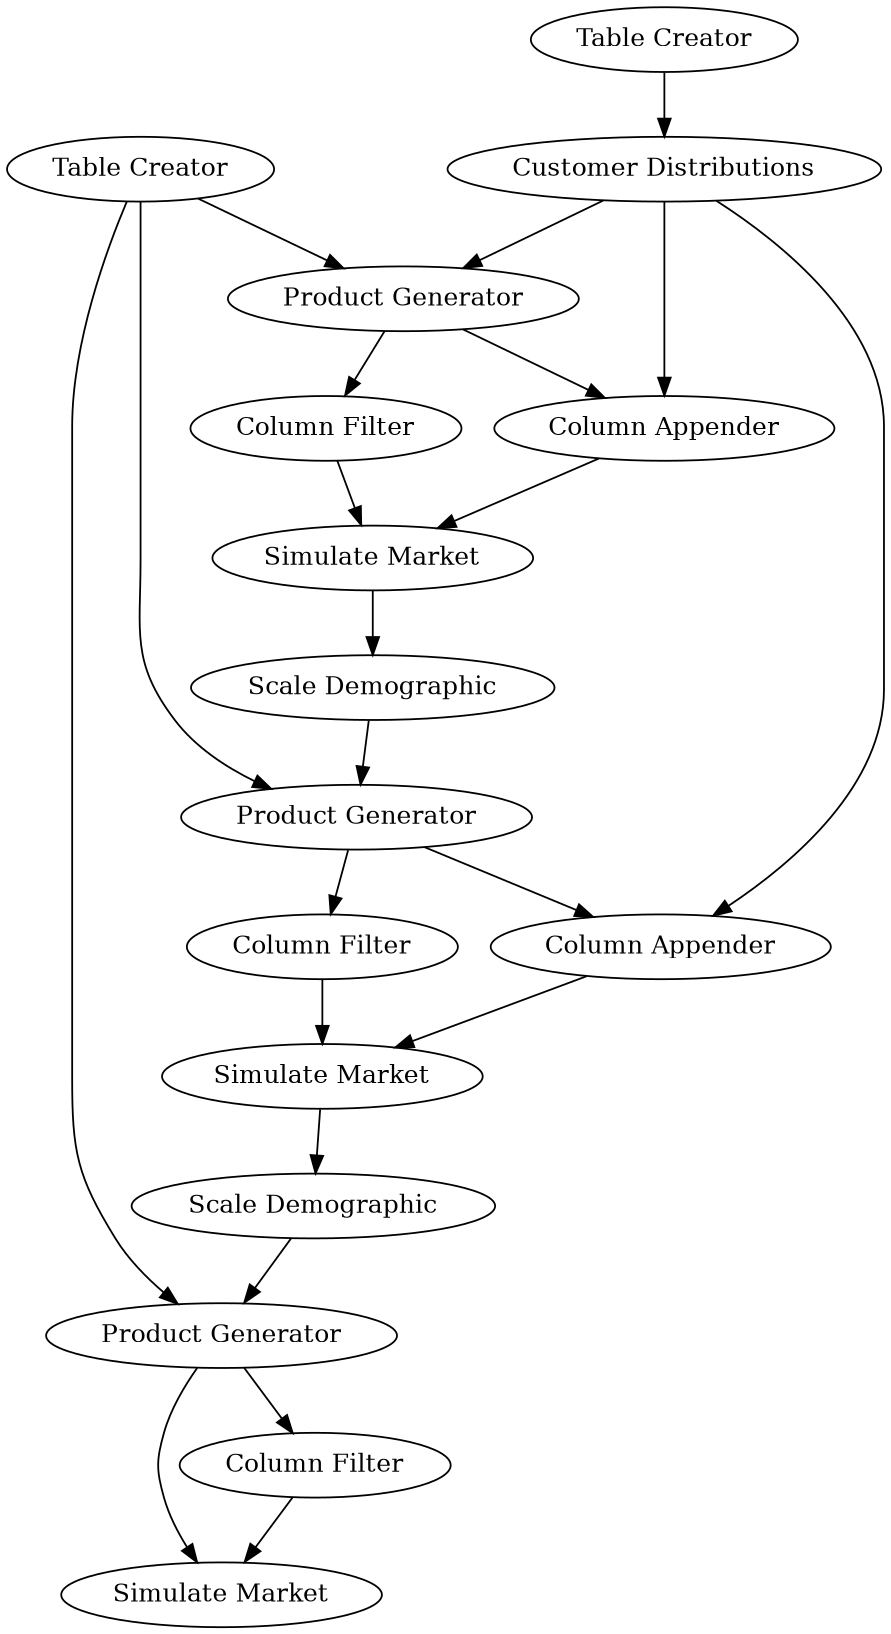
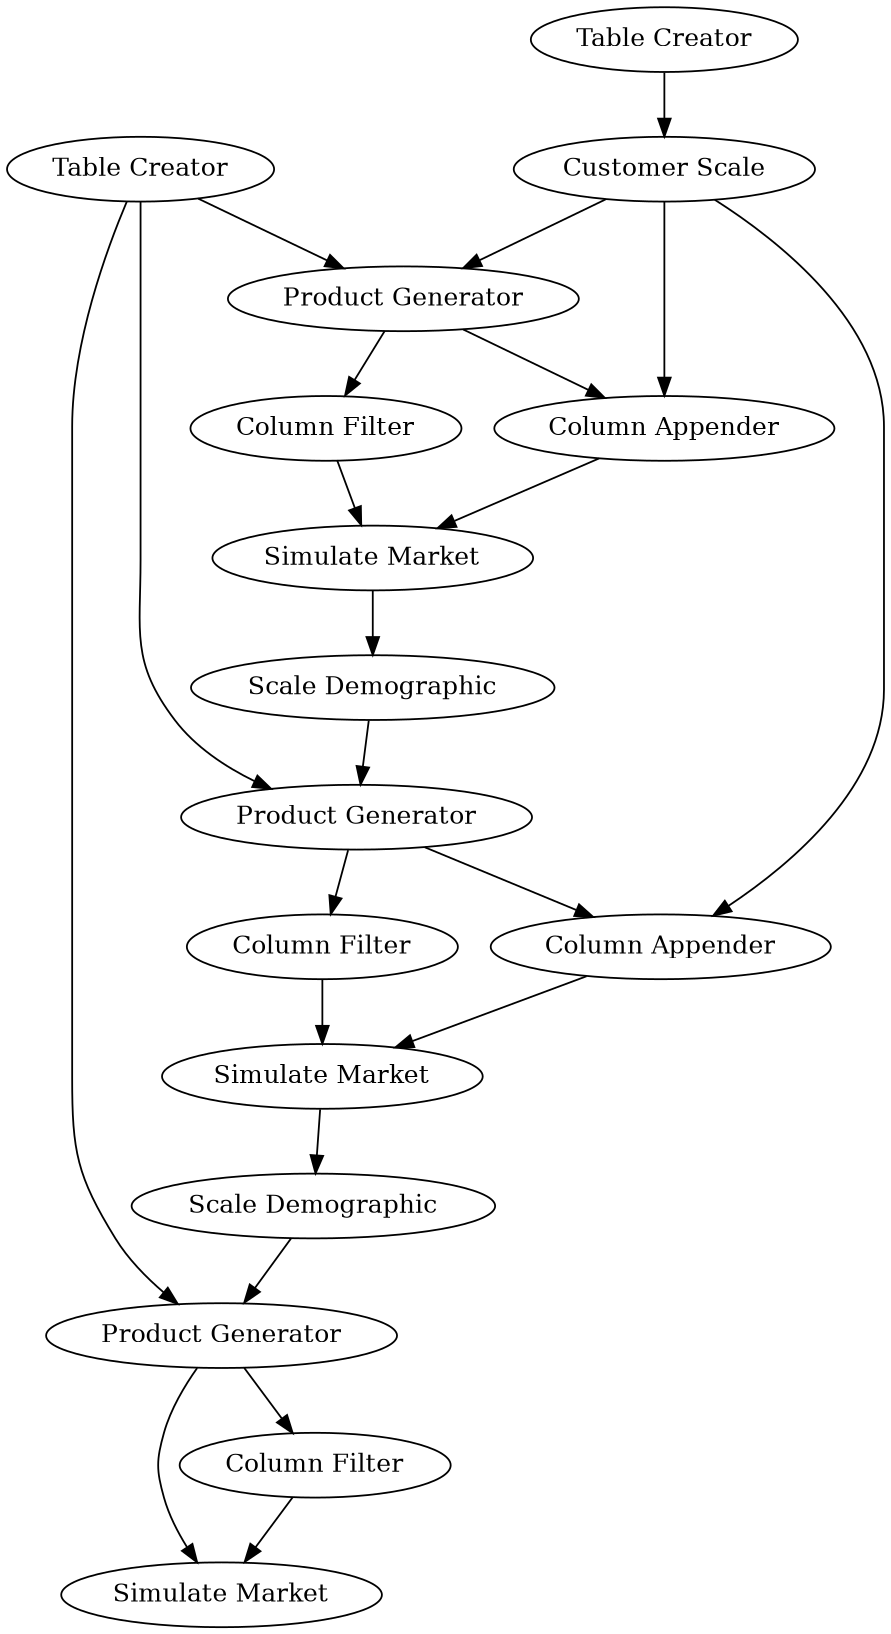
node "Customer Distributions": label "Customer Distributions" -> "Customer Scale"
